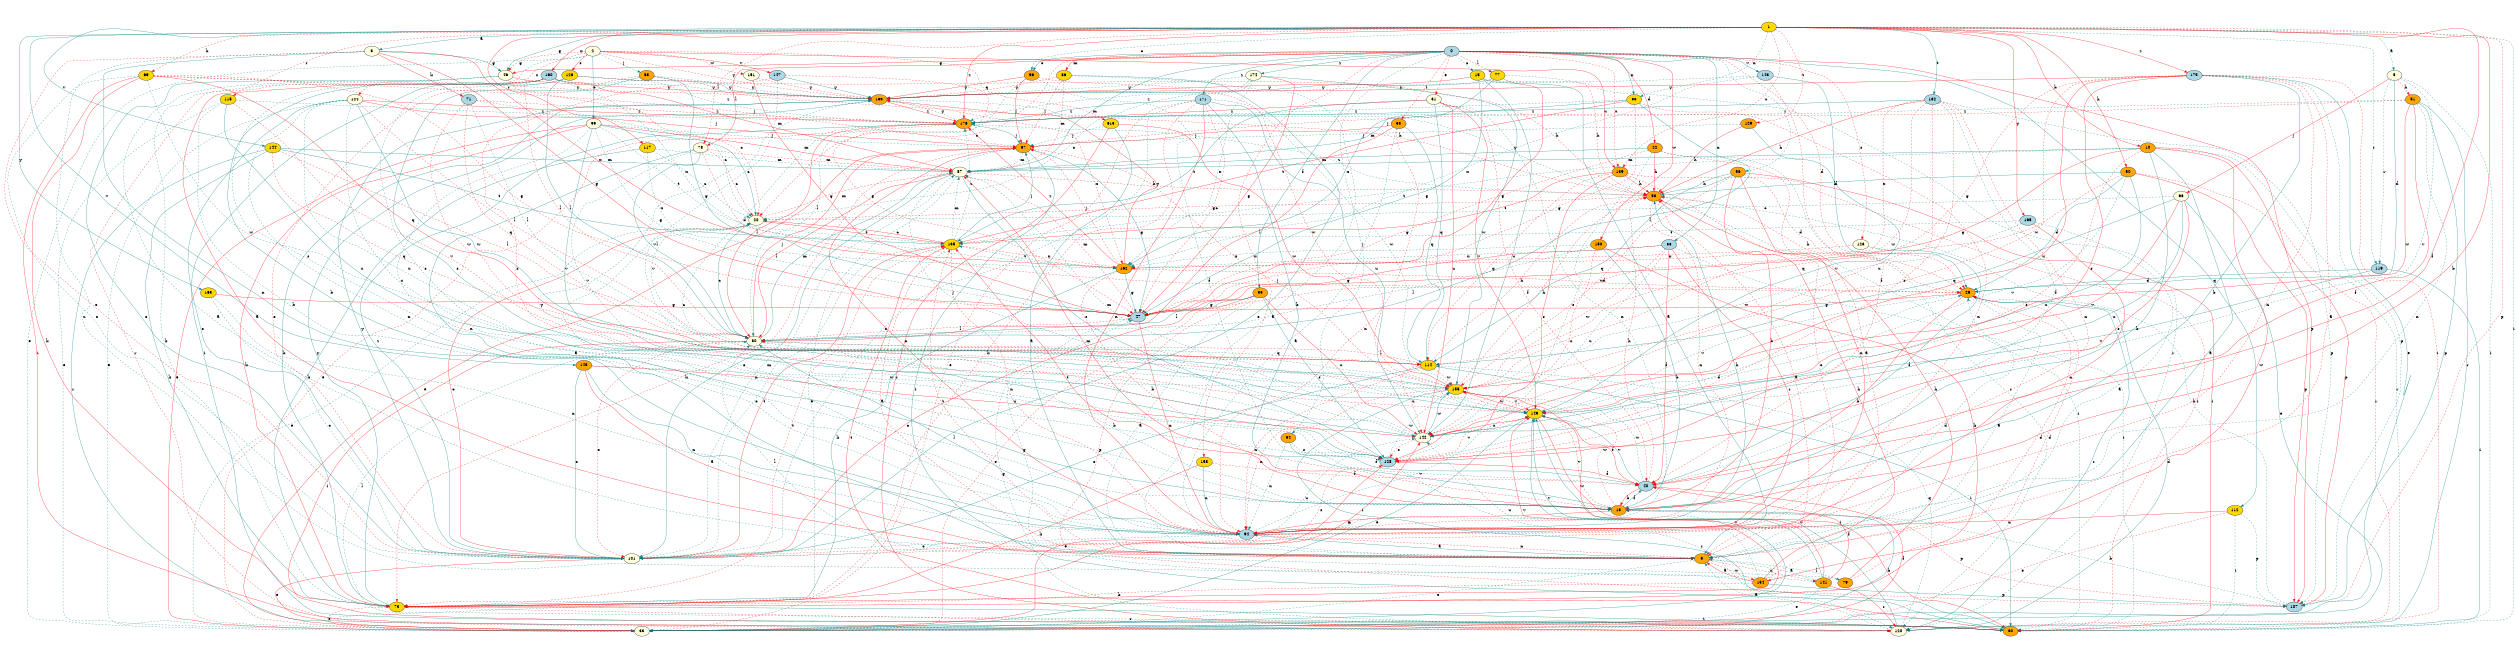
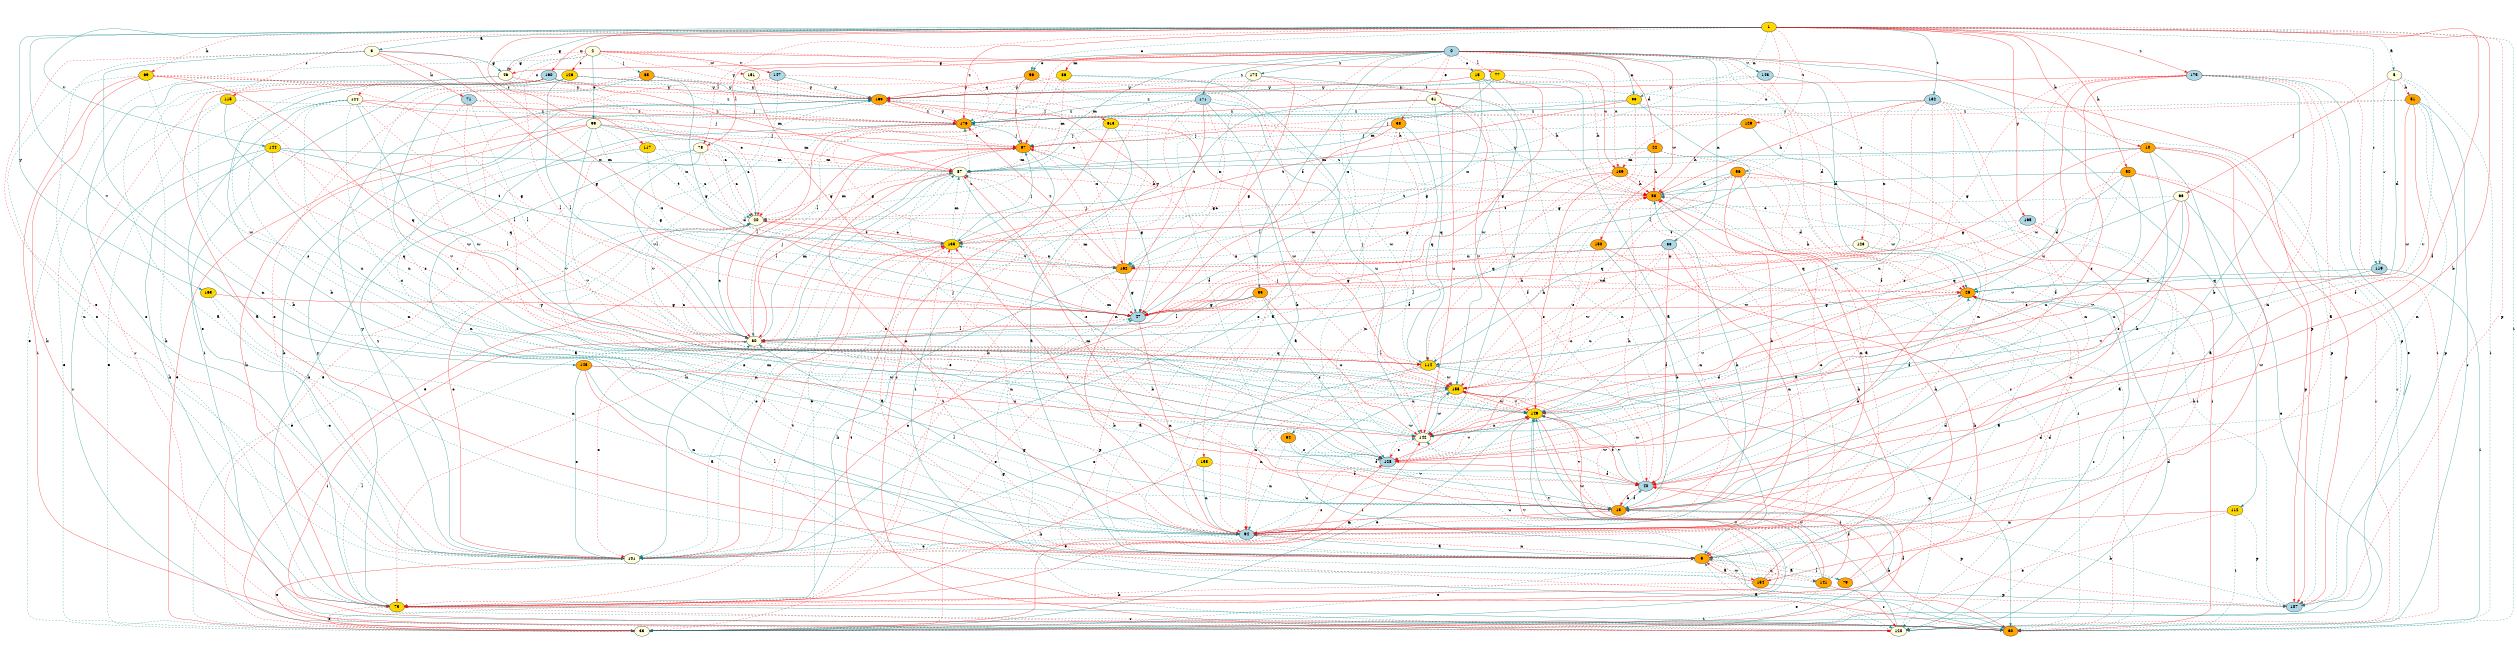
edge "58" -> "40": added, label "f"
edge "88" -> "94": label "r" -> "n"
